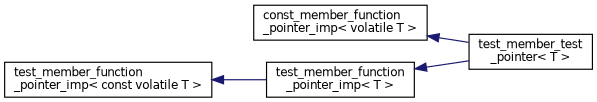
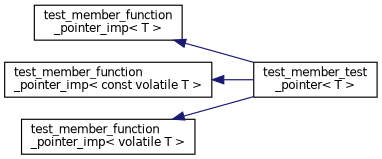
node "const_member_function _pointer_imp< volatile T >": label "const_member_function _pointer_imp< volatile T >" -> "test_member_function _pointer_imp< volatile T >"
edge "test_member_function _pointer_imp< T >" -> "test_member_function _pointer_imp< const volatile T >": now "test_member_test _pointer< T >" -> "test_member_function _pointer_imp< const volatile T >"
